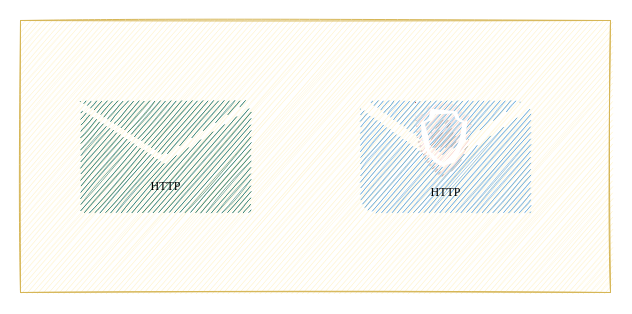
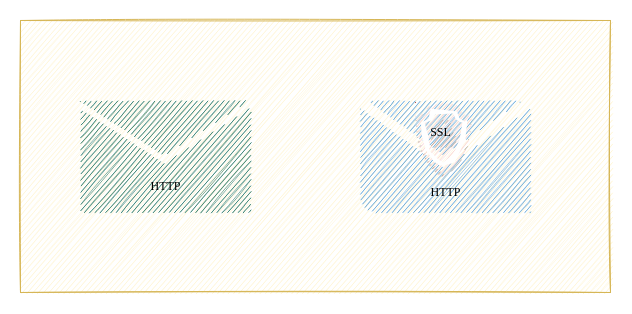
node "SSL": added
